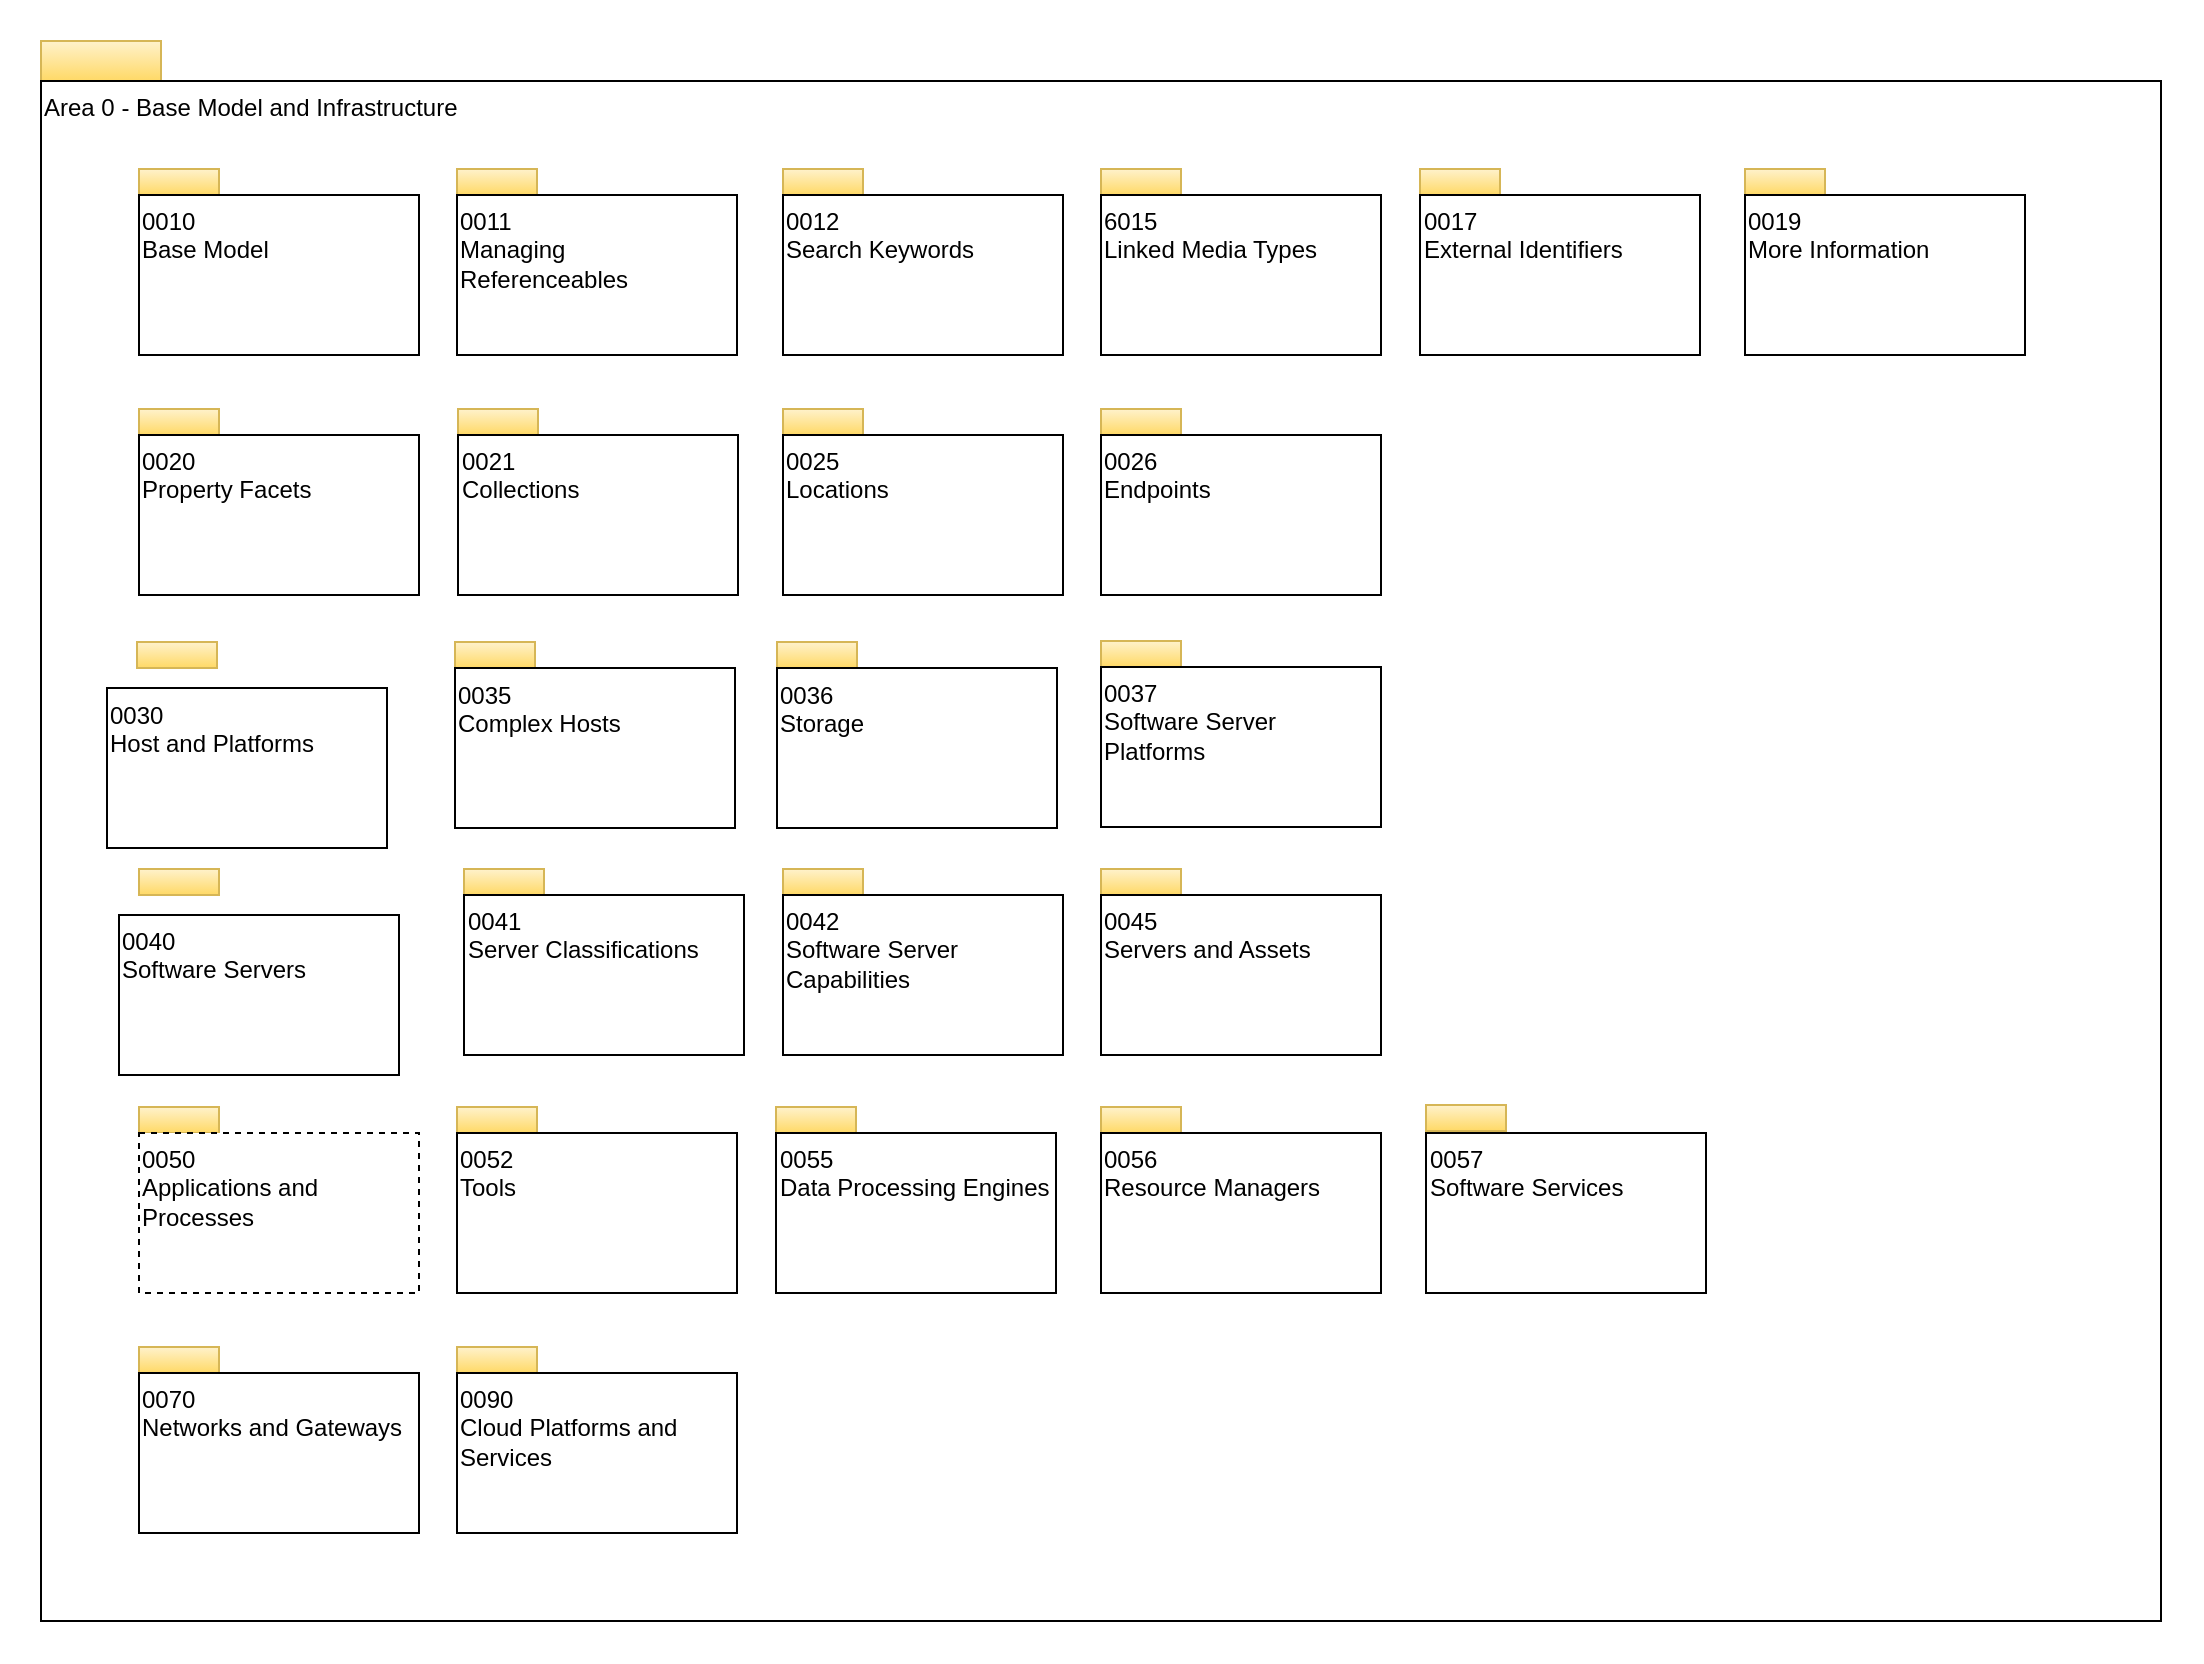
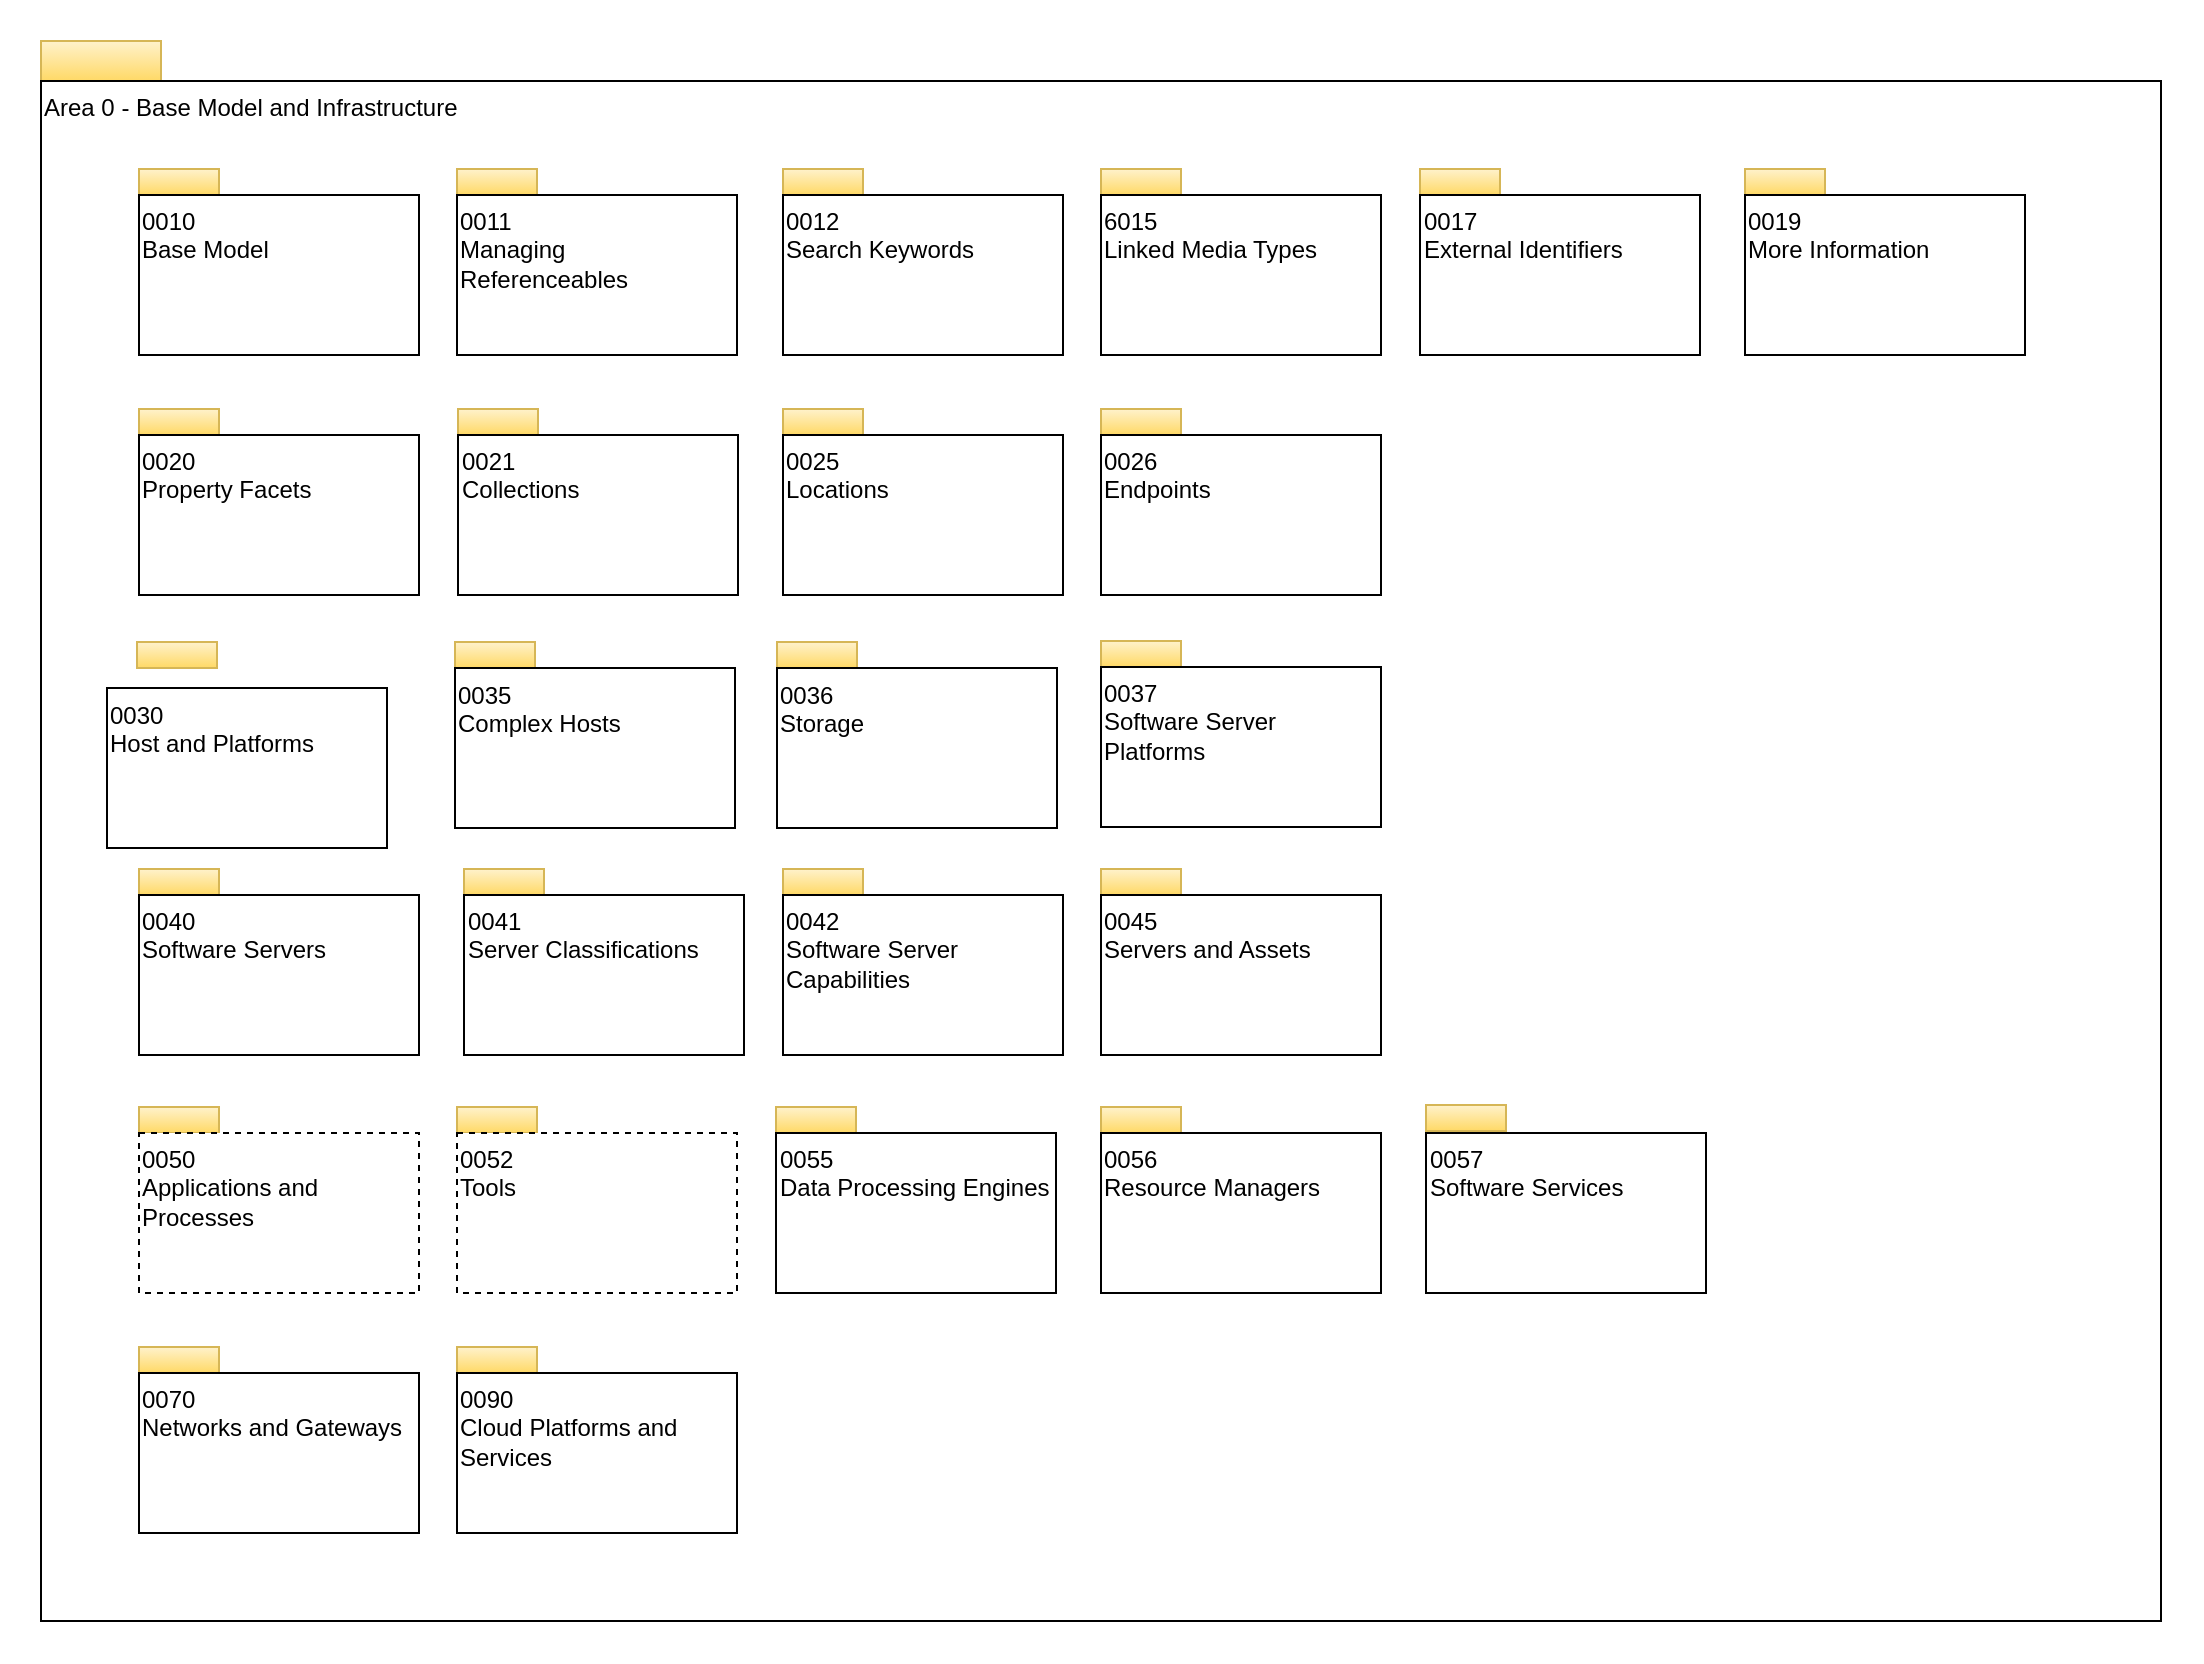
node "0040 Software Servers": moved (259, 995) -> (279, 975)
node "0052 Tools": style solid -> dashed
